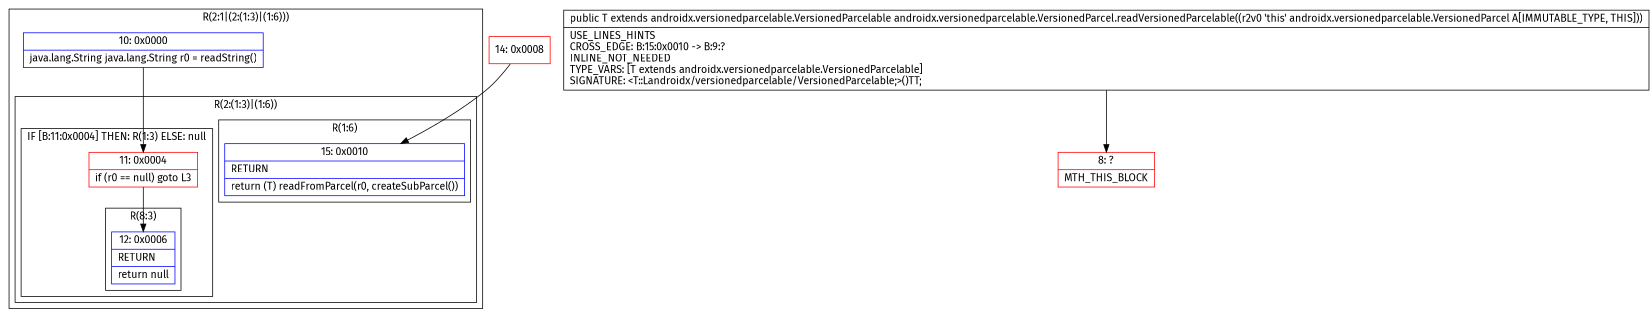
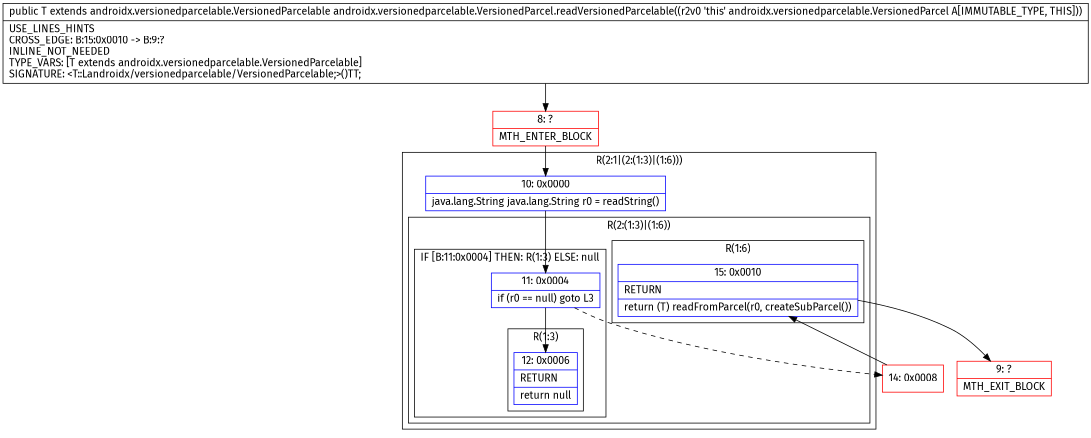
edge "8: ?" -> "10: 0x0000": added
node "11: 0x0004": color red -> blue
node "8: ?": text "MTH_THIS_BLOCK" -> "MTH_ENTER_BLOCK"
cluster "R(8:3)": label "R(8:3)" -> "R(1:3)"
edge "11: 0x0004" -> "14: 0x0008": added
node "9: ?": added
